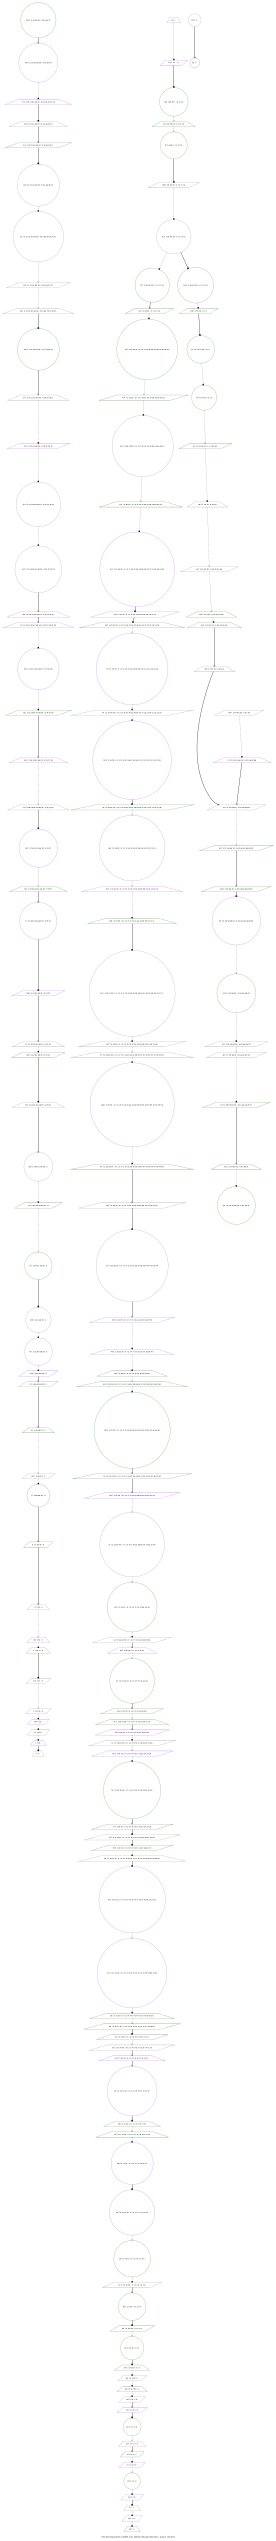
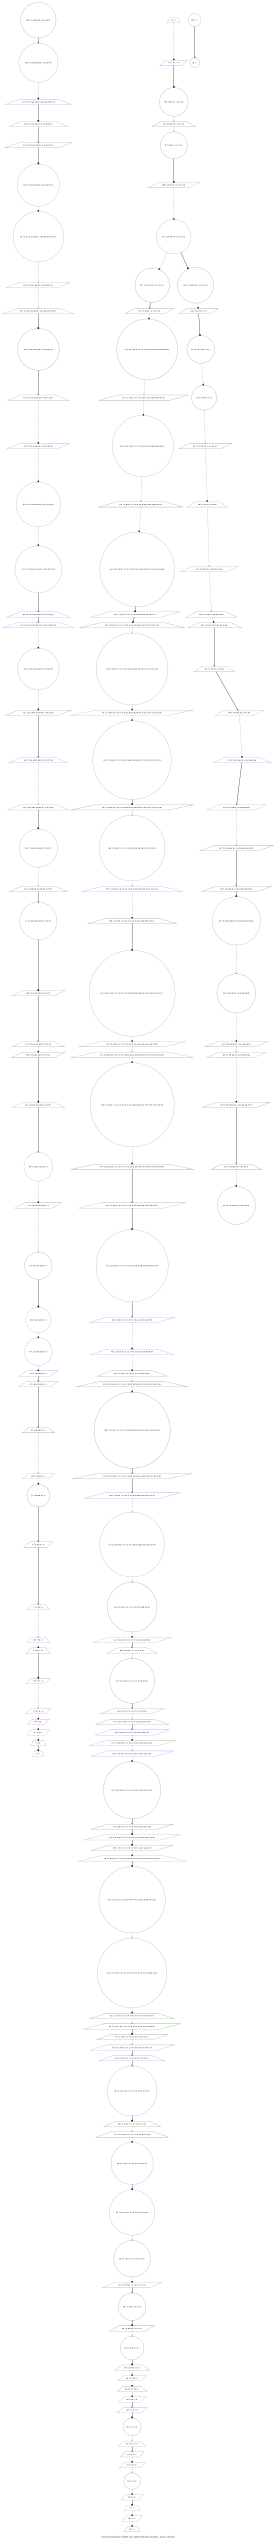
edge "120 | 2 44 70 : 0 65 66" -> "121 | 2 45 68 70 : 0 65 66 67 68": now "120 | 2 44 70 : 0 65 66" -> "147 | 2 44 68 70 : 0 65 66"
